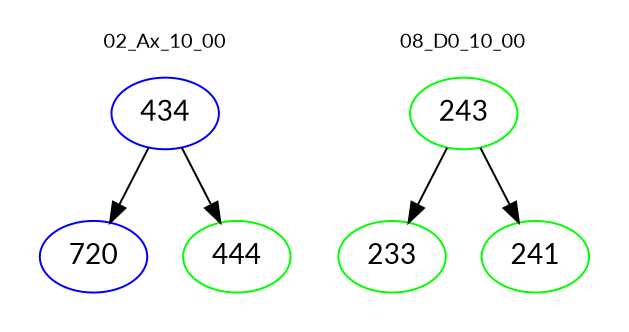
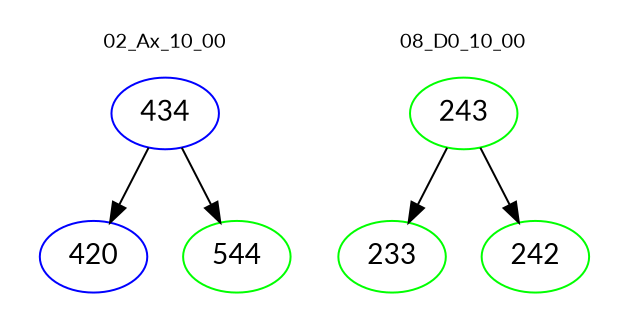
node "720": label "720" -> "420"
node "444": label "444" -> "544"
node "241": label "241" -> "242"
